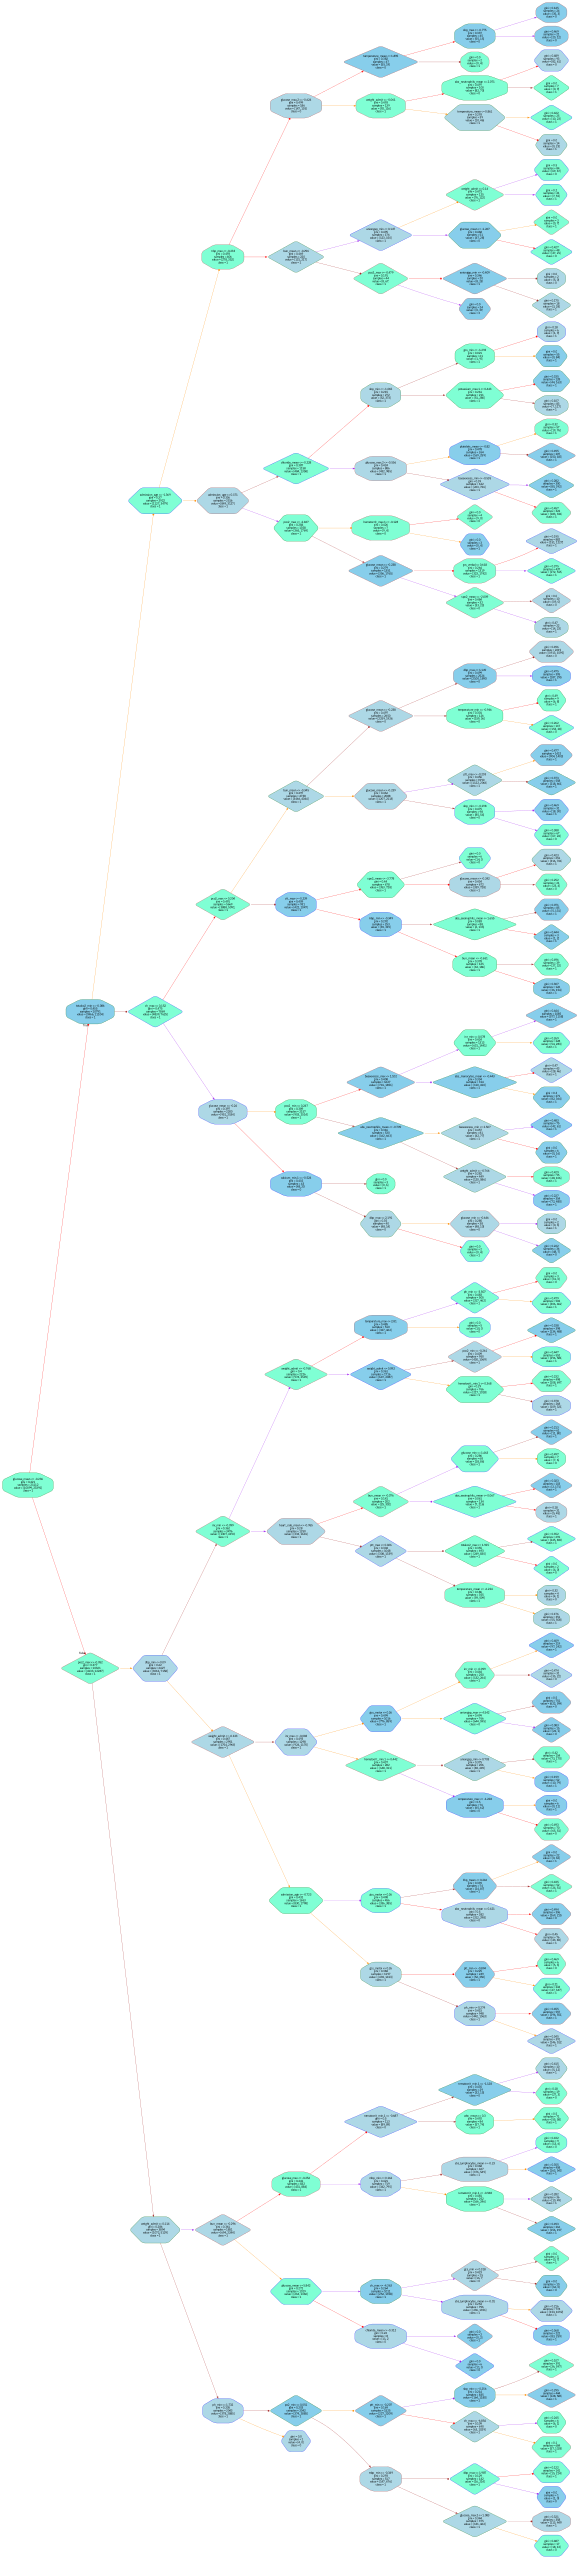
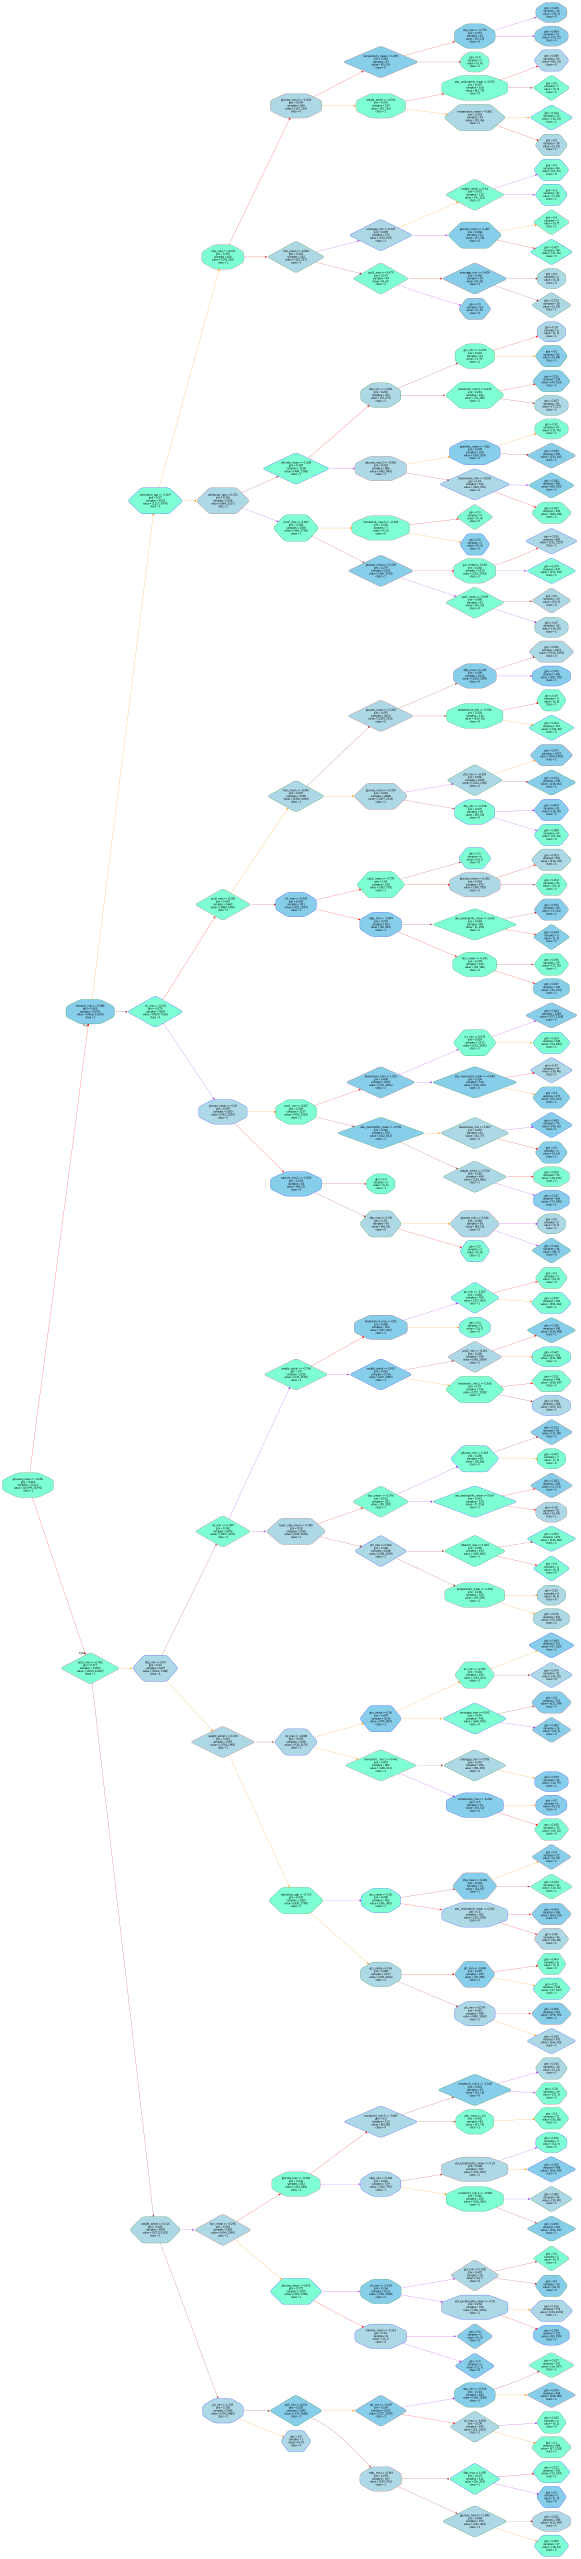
node "gini = 0.42 samples = 154 value = [73, 170] class = 1": removed
